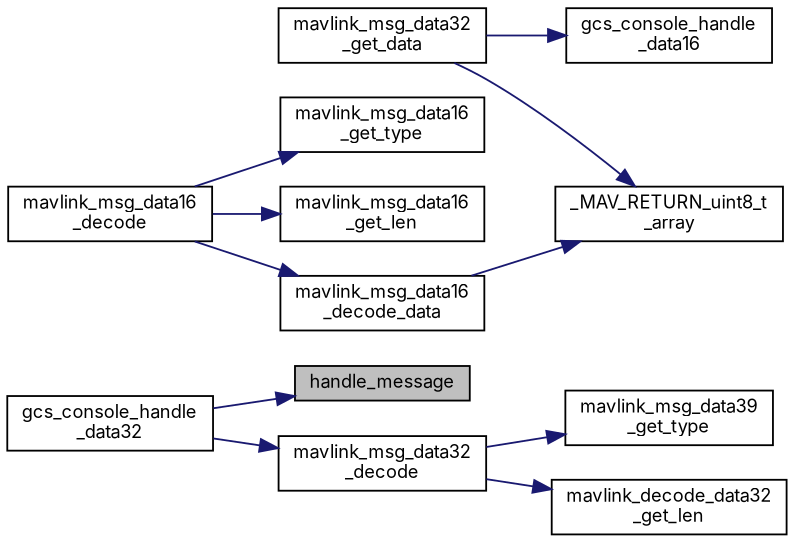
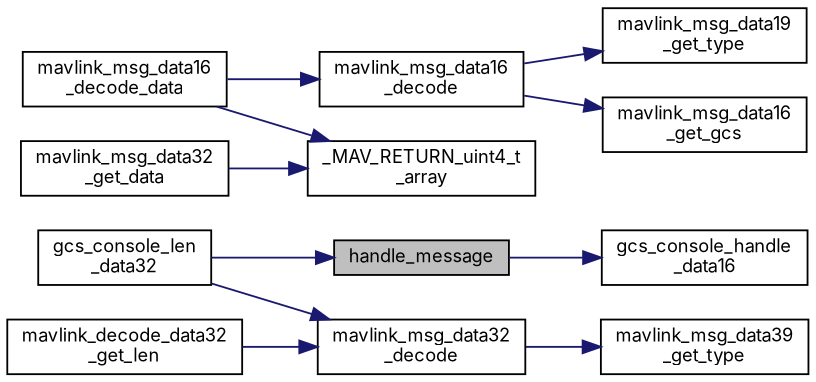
edge "mavlink_msg_data32 _get_data" -> "gcs_console_handle _data16": now "handle_message" -> "gcs_console_handle _data16"
node "mavlink_msg_data16 _get_type": label "mavlink_msg_data16 _get_type" -> "mavlink_msg_data19 _get_type"
node "mavlink_msg_data16 _get_len": label "mavlink_msg_data16 _get_len" -> "mavlink_msg_data16 _get_gcs"
node "_MAV_RETURN_uint8_t _array": label "_MAV_RETURN_uint8_t _array" -> "_MAV_RETURN_uint4_t _array"
edge "mavlink_msg_data16 _decode" -> "mavlink_msg_data16 _decode_data": reversed
node "gcs_console_handle _data32": label "gcs_console_handle _data32" -> "gcs_console_len _data32"
edge "mavlink_msg_data32 _decode" -> "mavlink_decode_data32 _get_len": reversed
